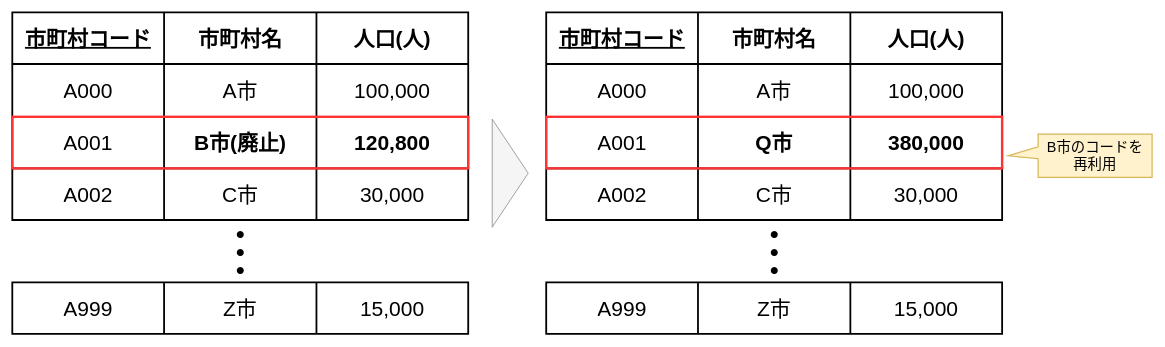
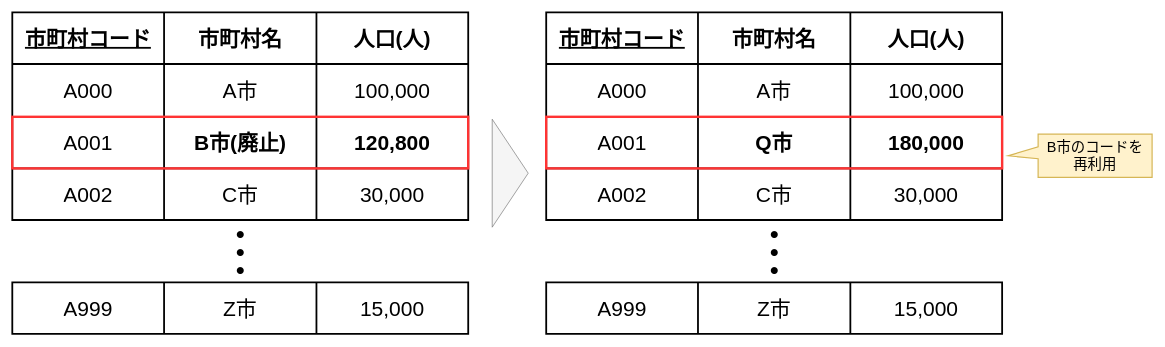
node "380,000": label "380,000" -> "180,000"
